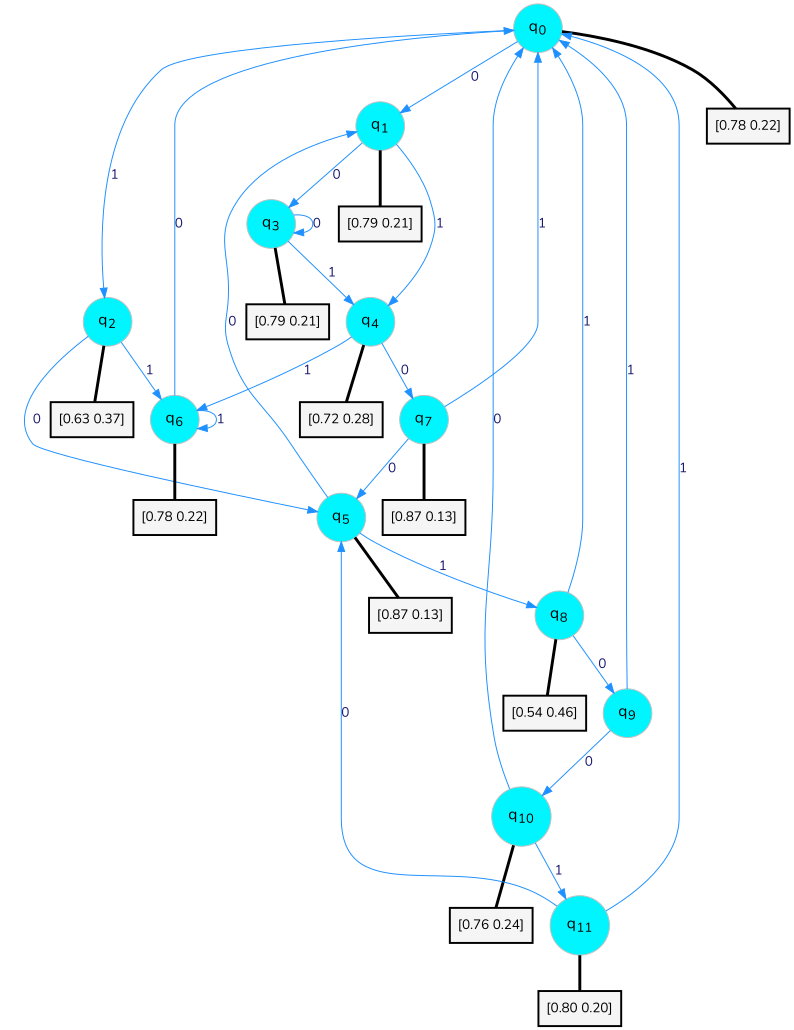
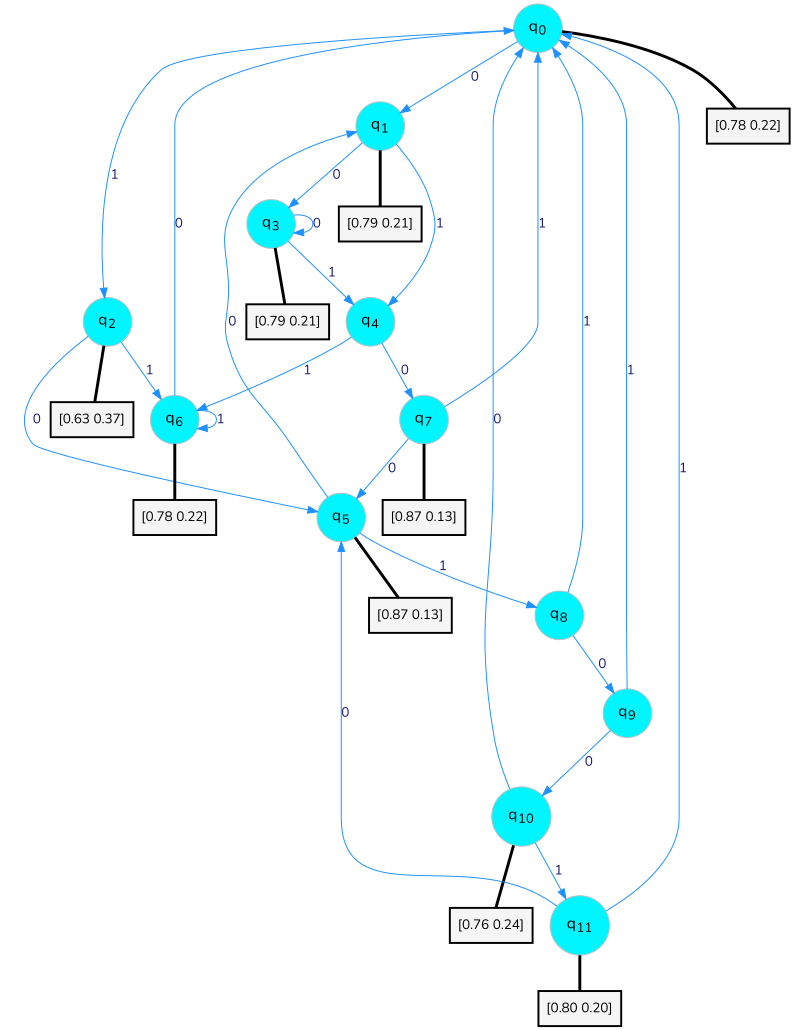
node "[0.72 0.28]": removed
node "[0.54 0.46]": removed
